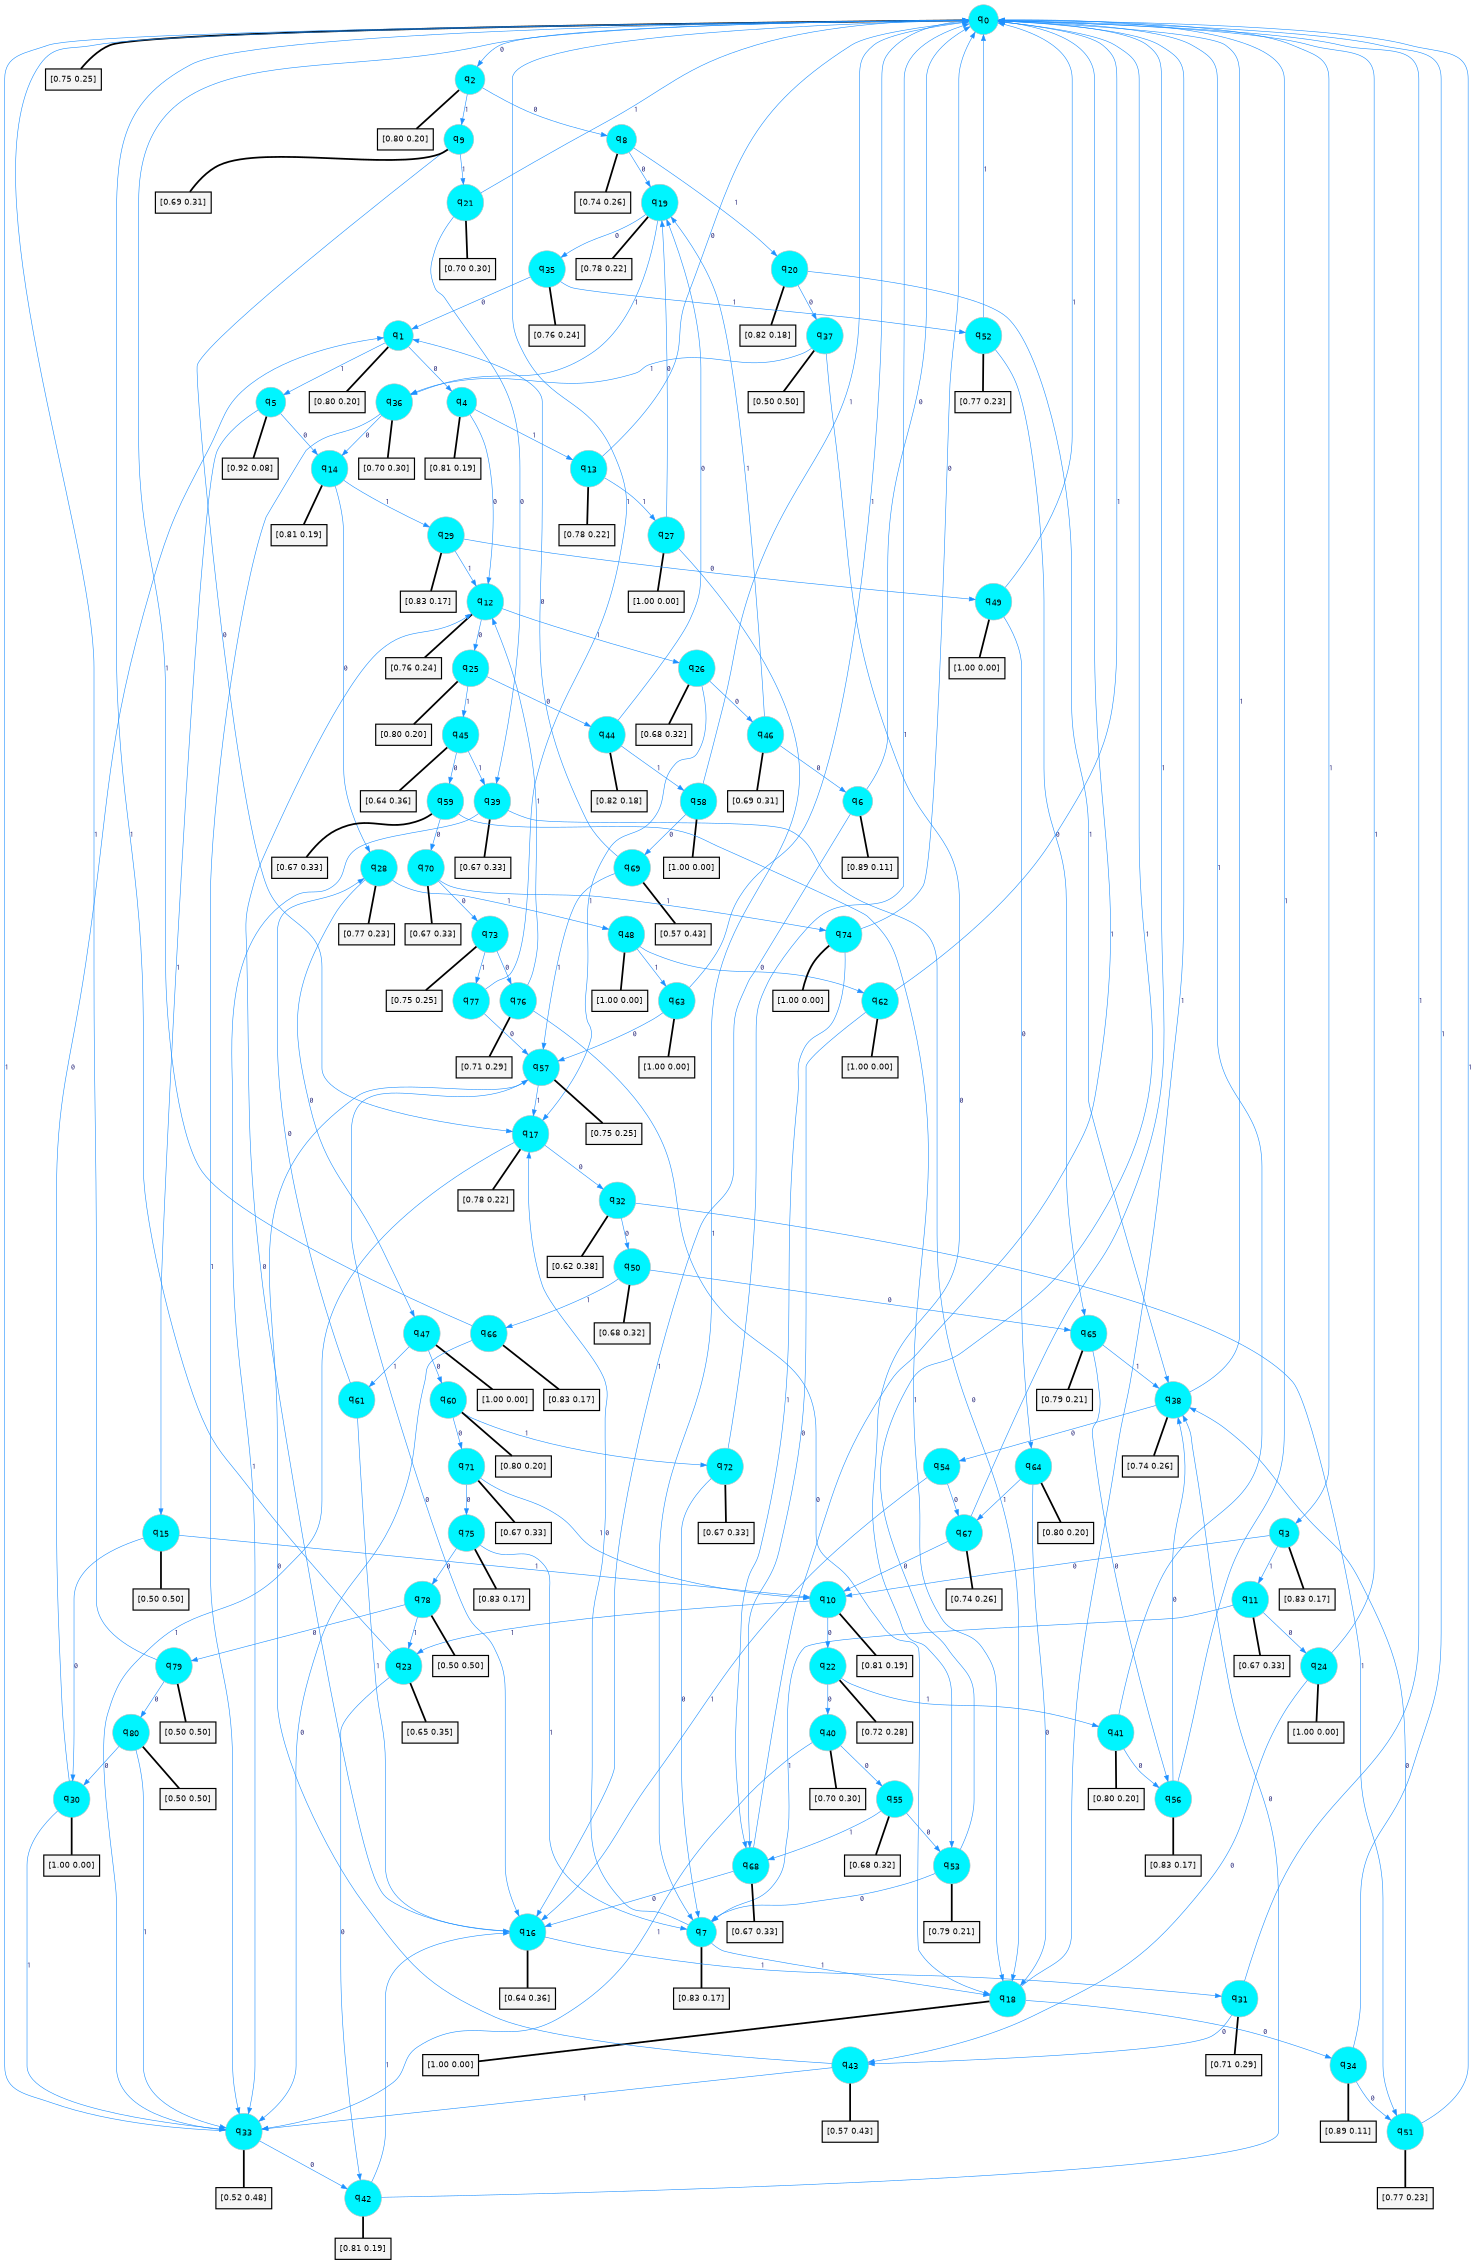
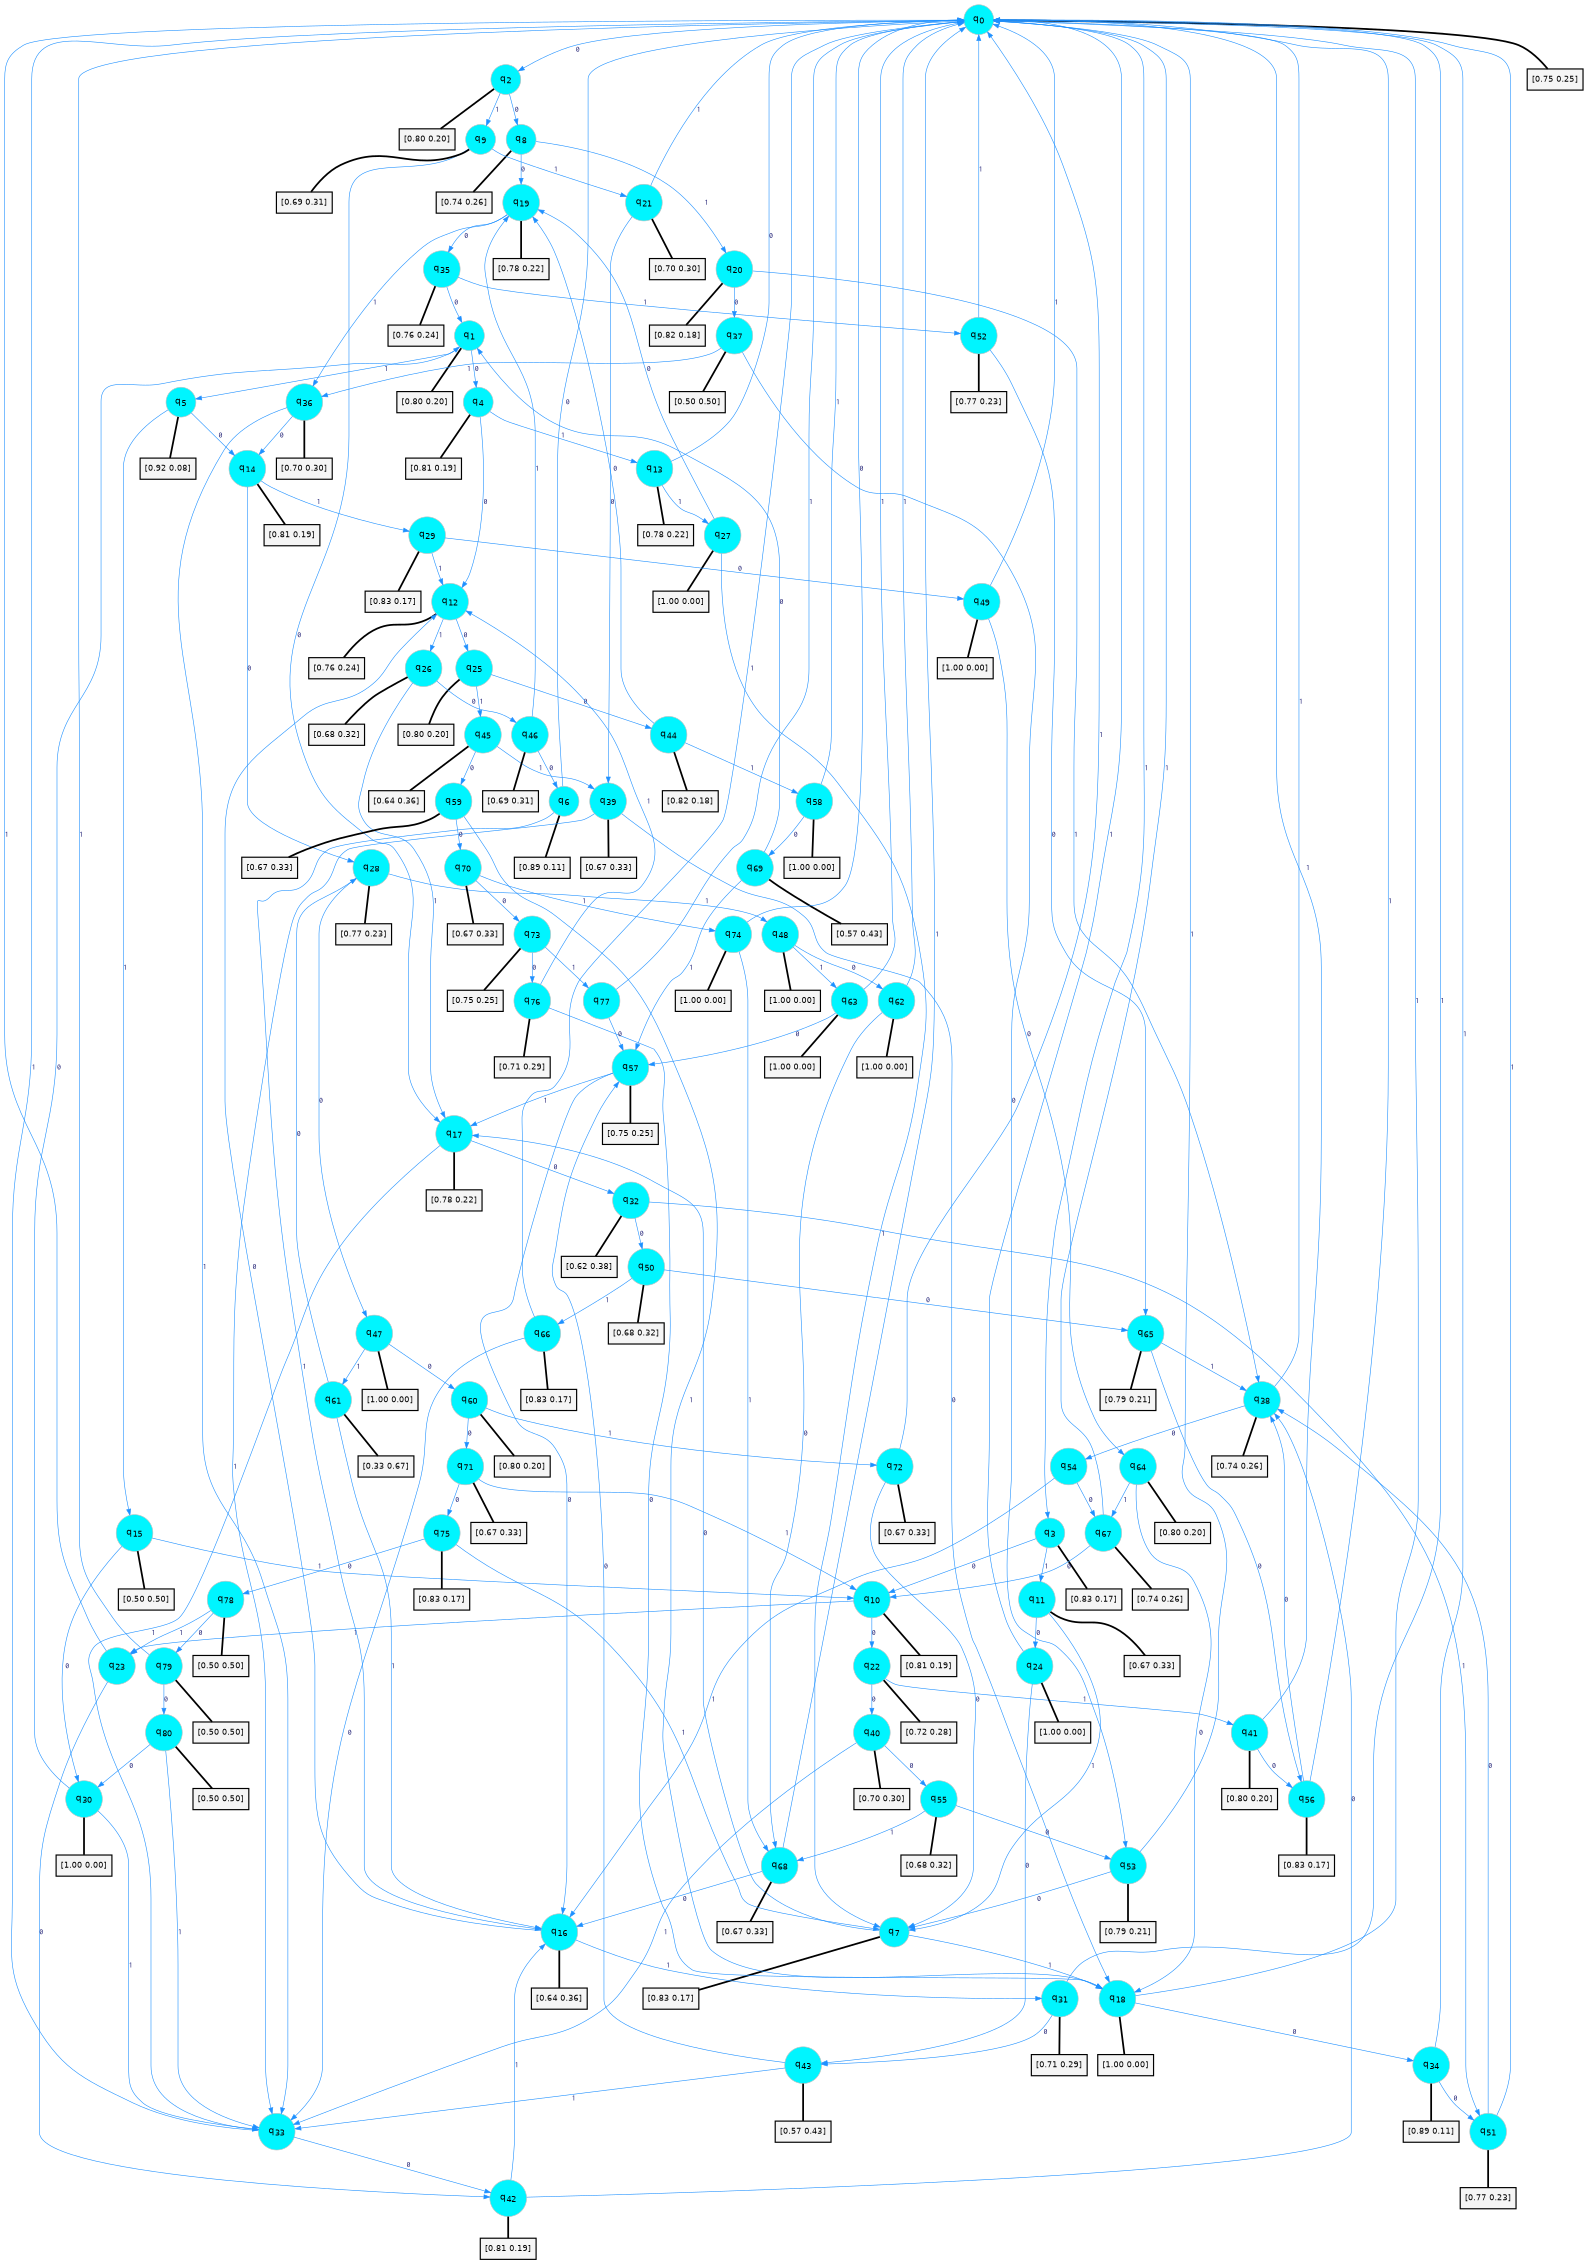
node "[0.33 0.67]": added
node "[0.65 0.35]": removed
node "[0.52 0.48]": removed
